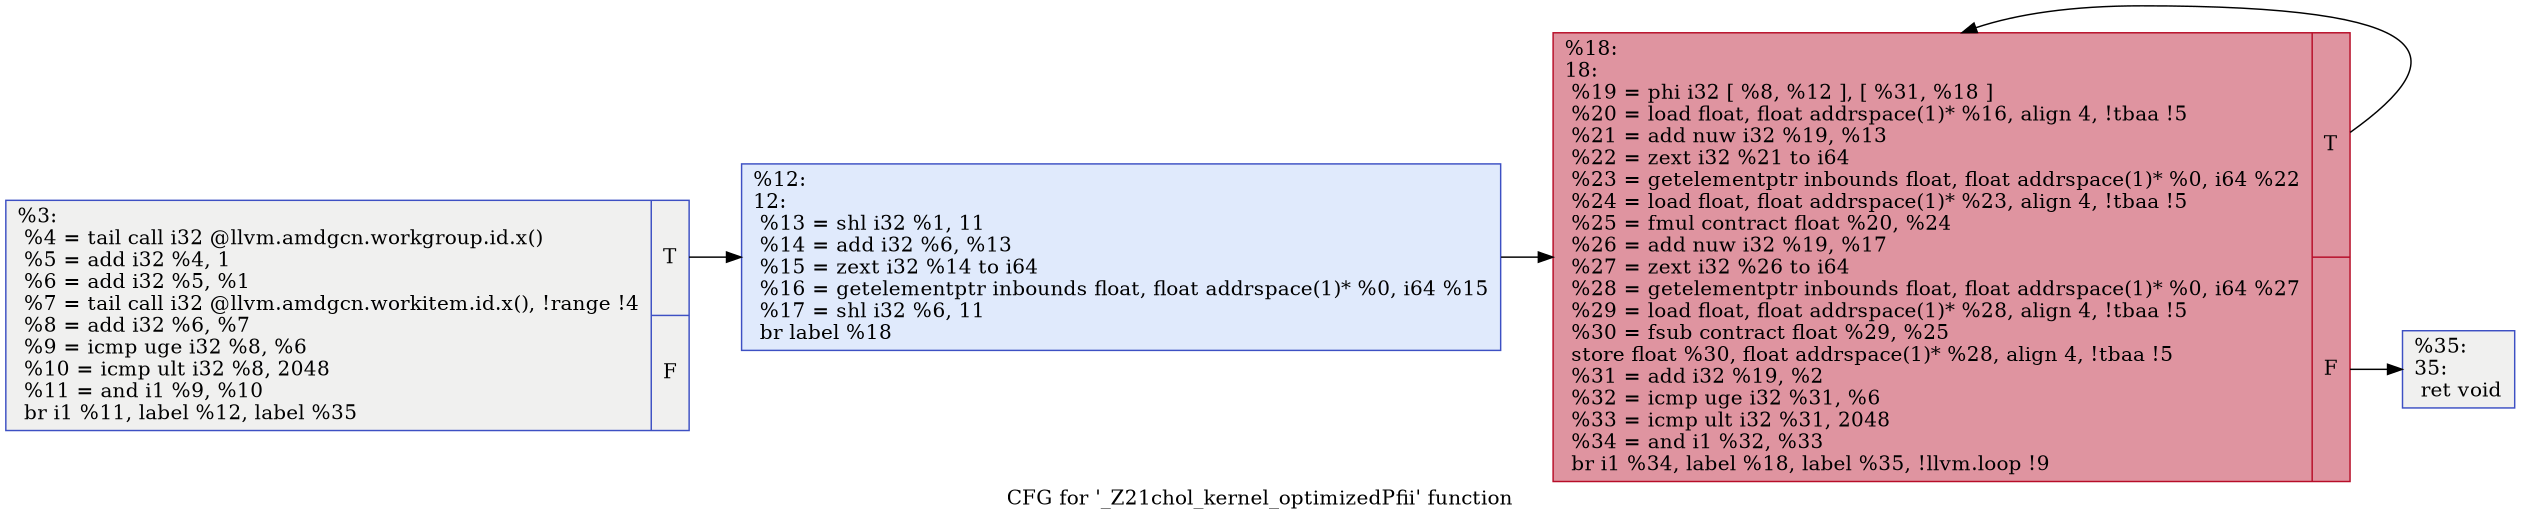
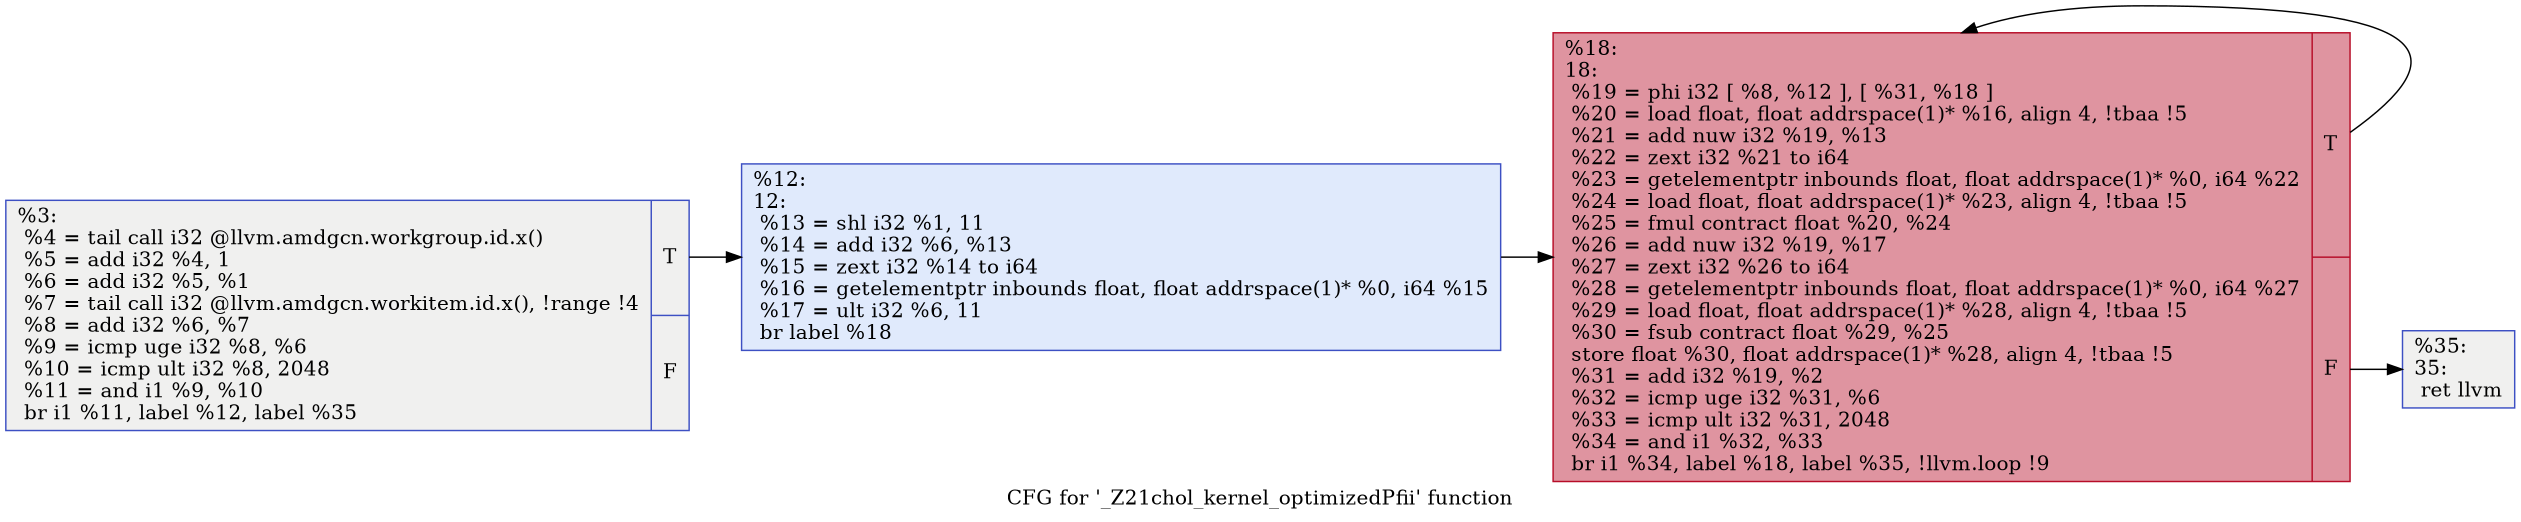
node "%12:": text "%17 = shl i32 %6, 11" -> "%17 = ult i32 %6, 11"
node "%35:": text "ret void" -> "ret llvm"
